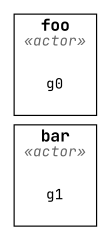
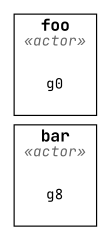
node "g1": label "g1" -> "g8"
